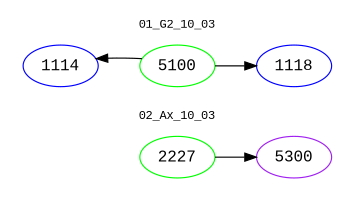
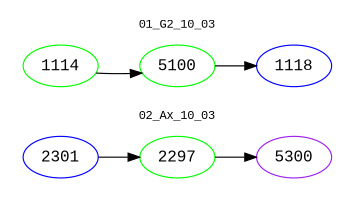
edge "5100" -> "1114": reversed
node "1114": color blue -> green
node "2301": added
node "2227": label "2227" -> "2297"
